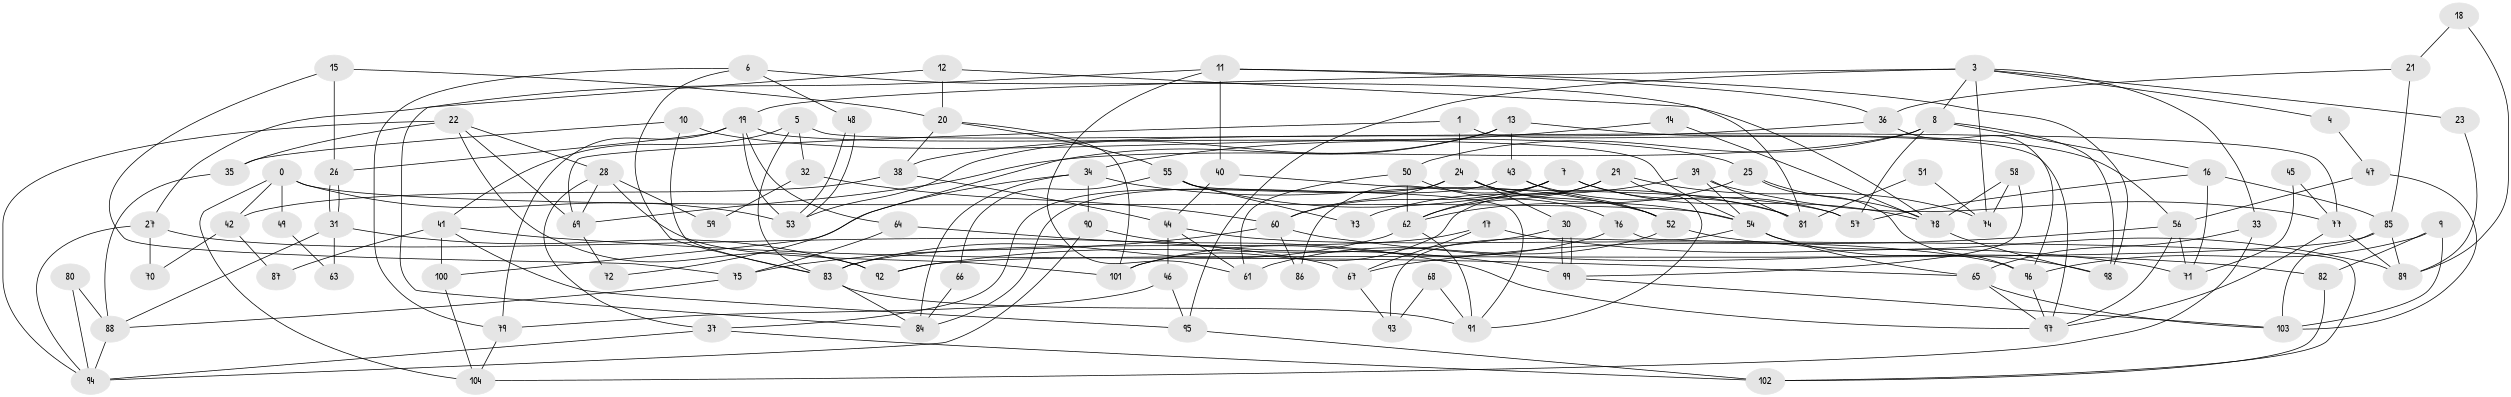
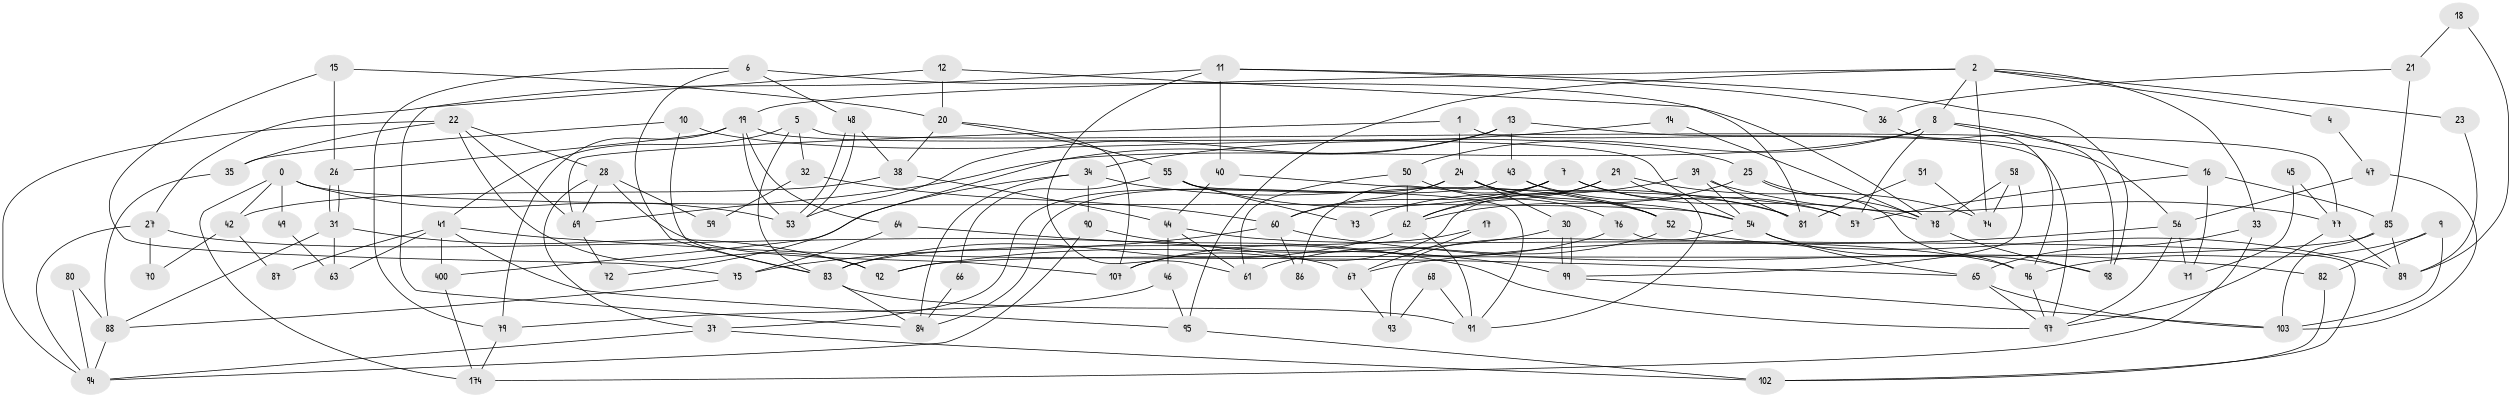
node "3": label "3" -> "2"
edge "36" -- "38": now "48" -- "38"
edge "41" -- "63": added
edge "17" -- "71": removed
node "100": label "100" -> "400"
node "101": label "101" -> "107"
node "104": label "104" -> "174"
